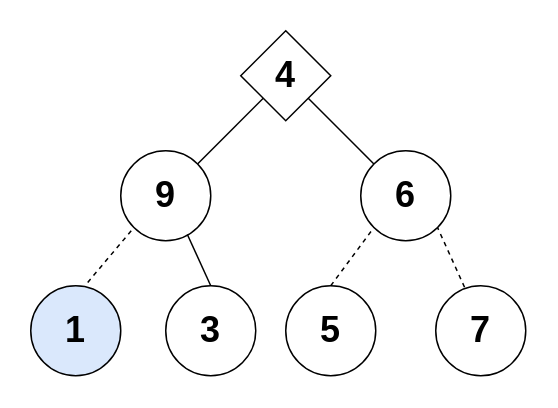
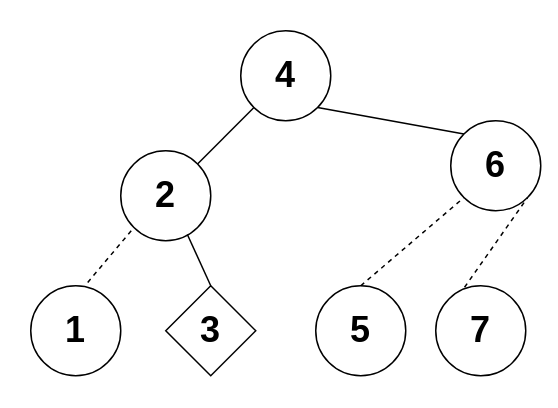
node "4": shape diamond -> ellipse
node "9": label "9" -> "2"
node "6": moved (406, 196) -> (496, 166)
node "1": fillcolor #dae8fc -> #ffffff
node "3": shape ellipse -> diamond
node "5": moved (331, 331) -> (361, 331)
